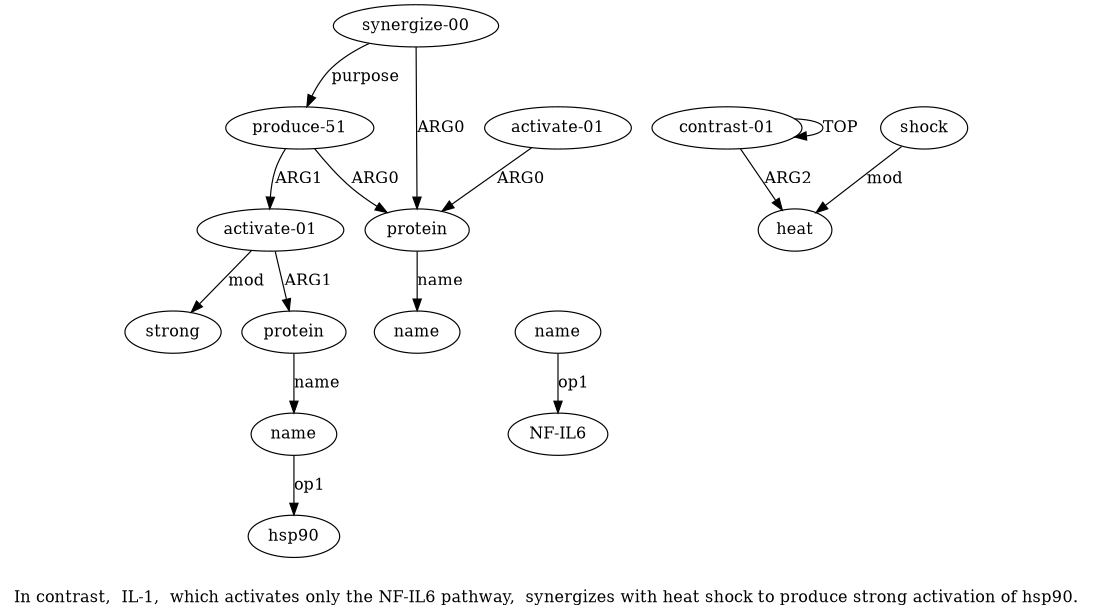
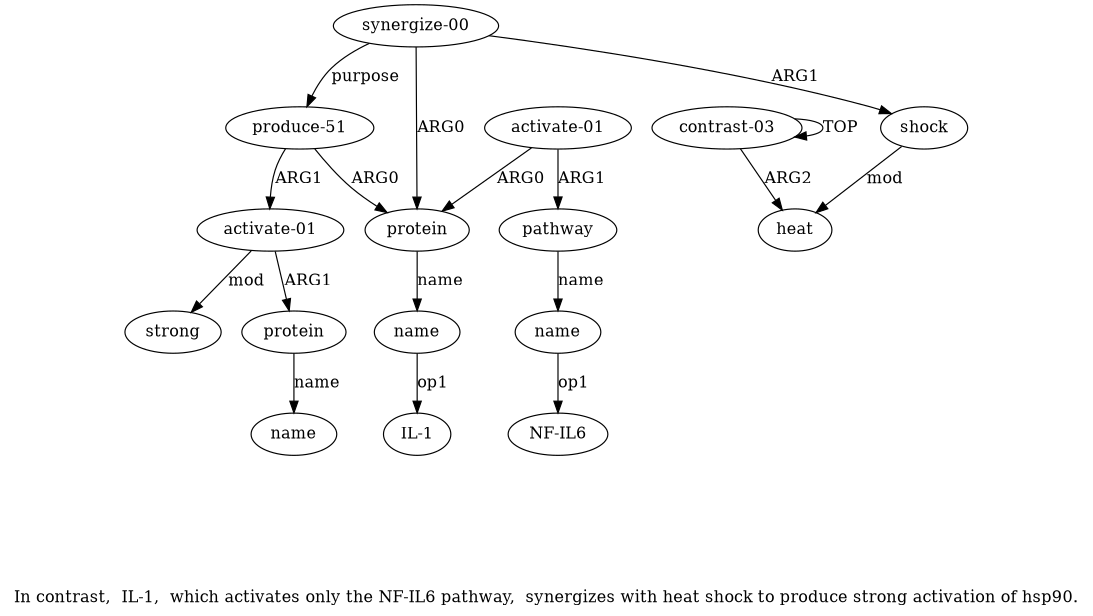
edge "synergize-00" -> "shock": added, label "ARG1"
node "contrast-01": label "contrast-01" -> "contrast-03"
node "pathway": added
node "IL-1": added
node "hsp90": removed
